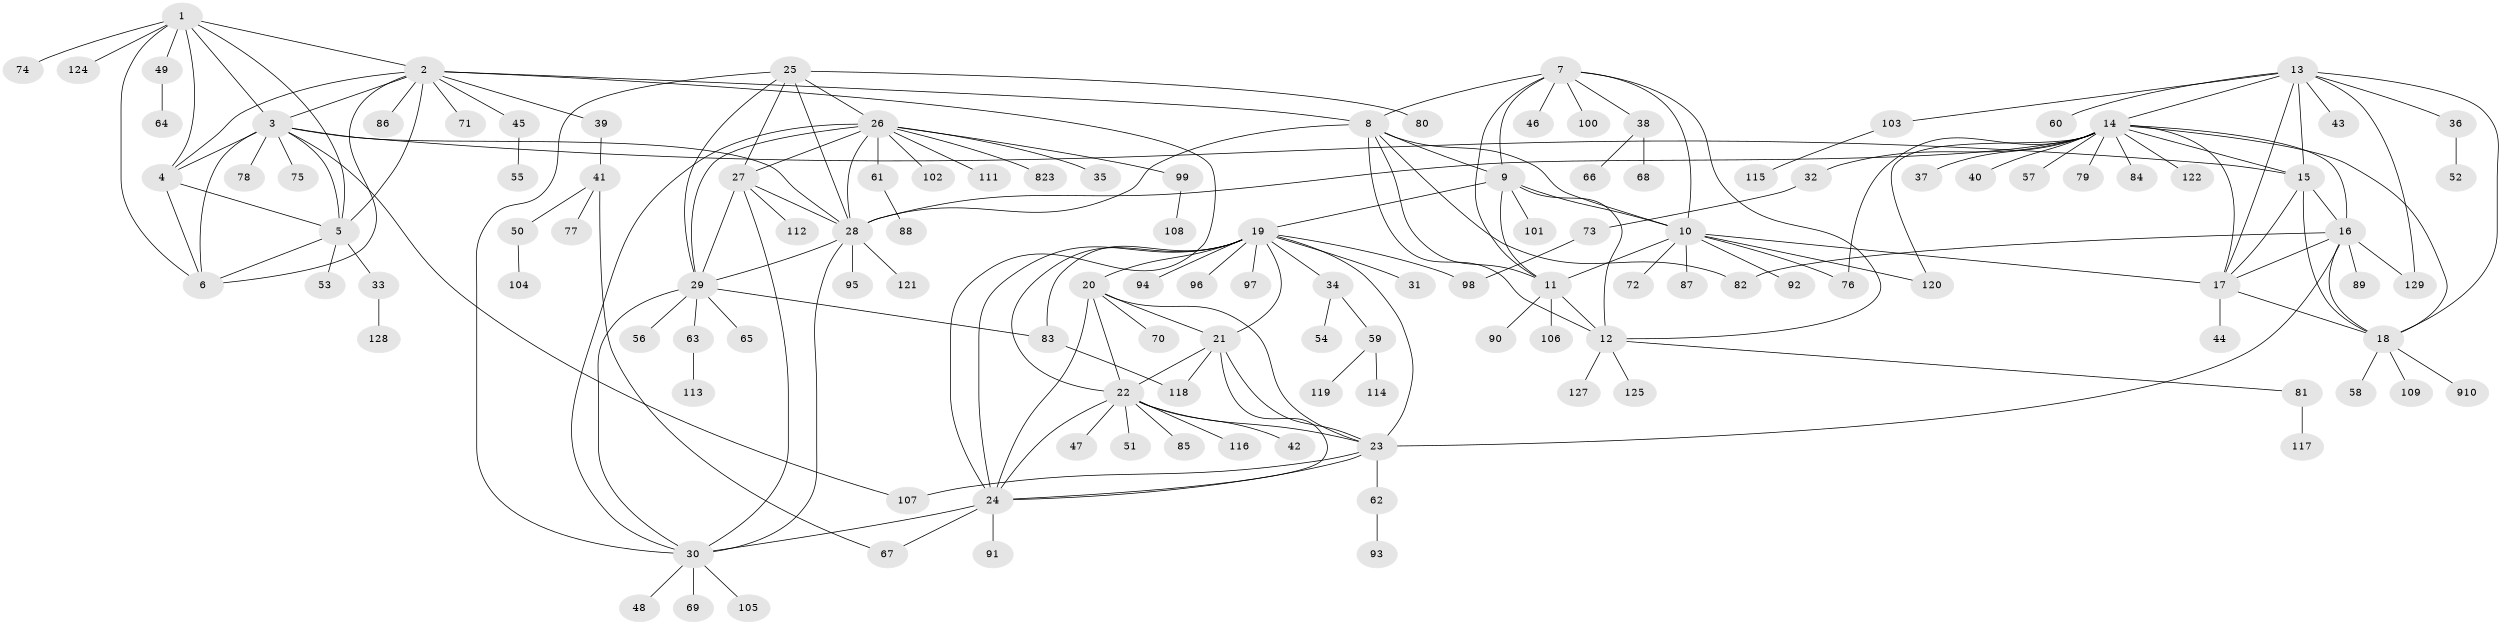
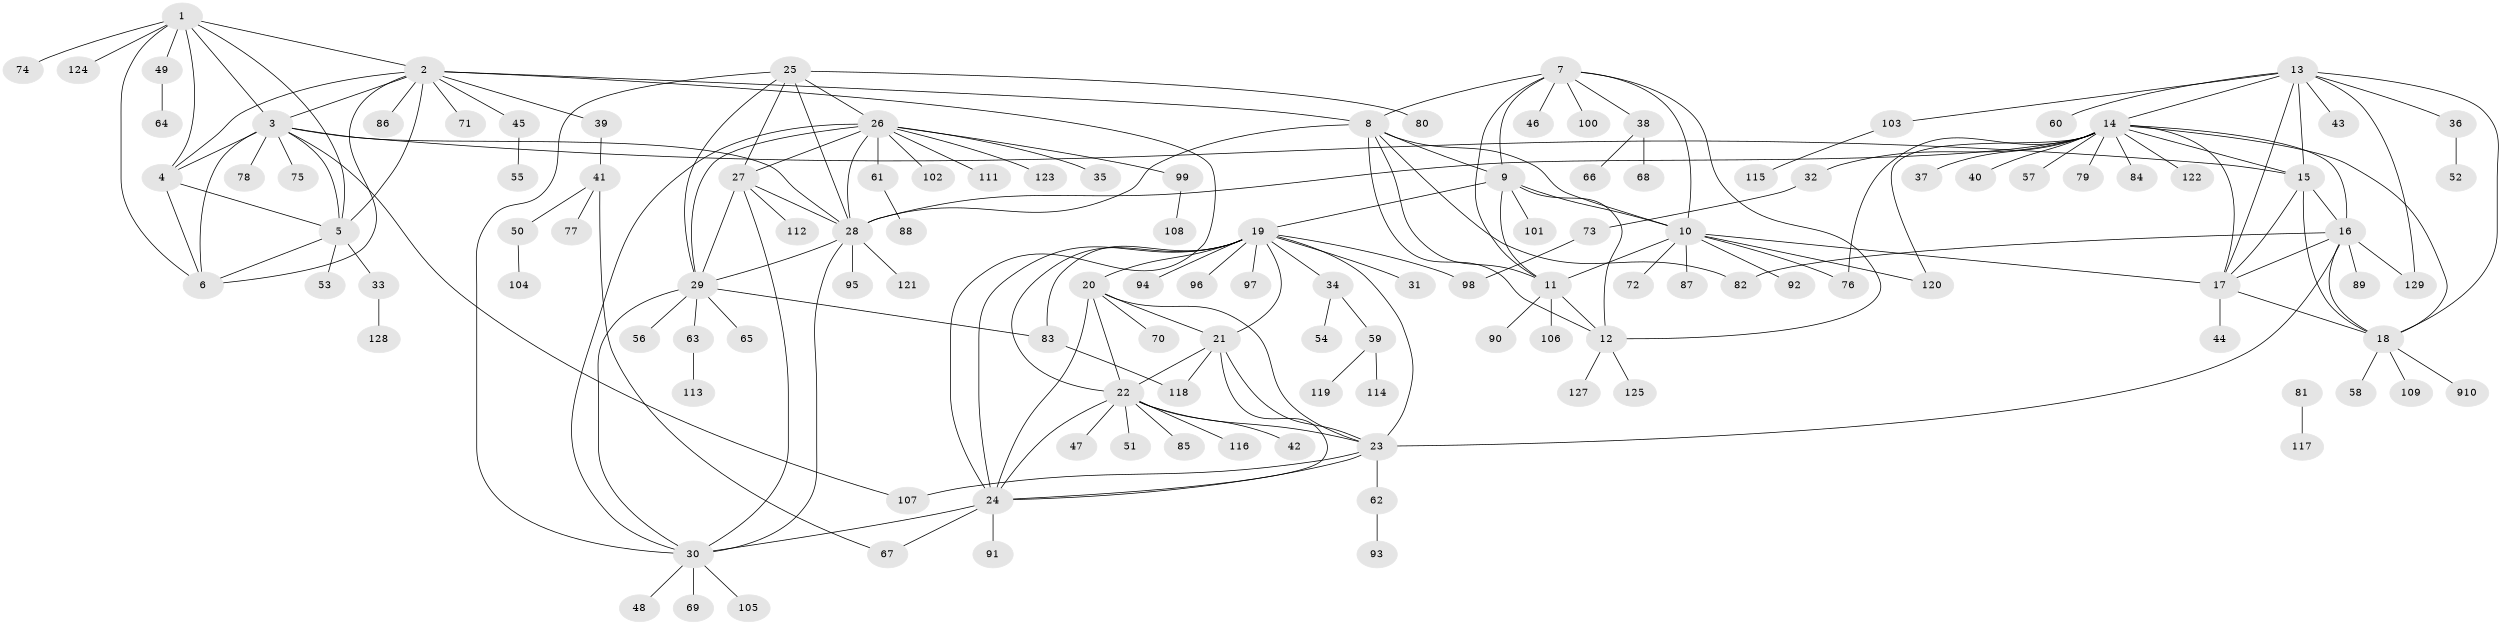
node "823": label "823" -> "123"
edge "12" -- "81": removed
